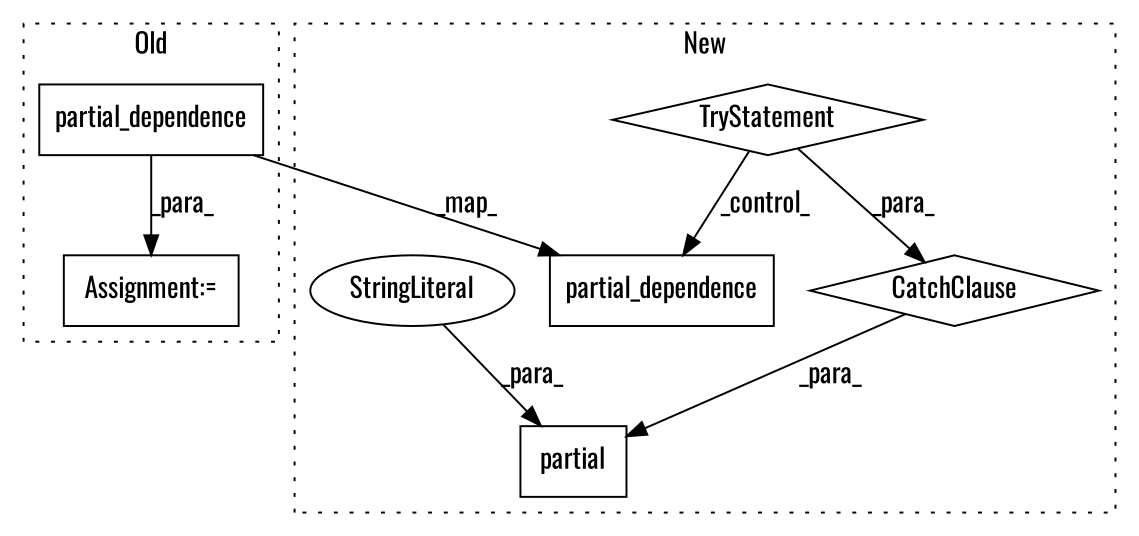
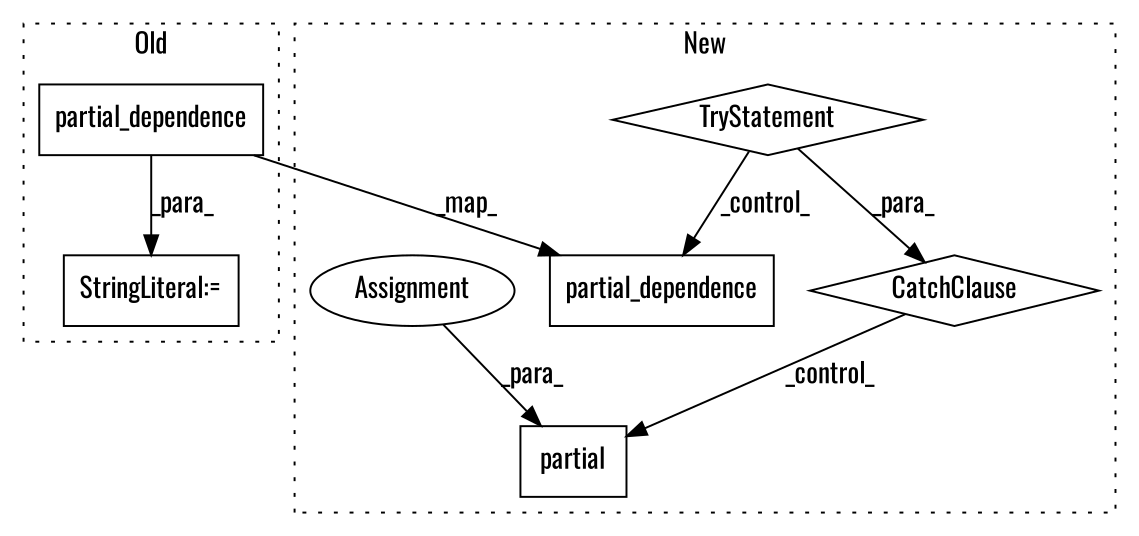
node "Assignment:=": label "Assignment:=" -> "StringLiteral:="
node "StringLiteral": label "StringLiteral" -> "Assignment"
edge "CatchClause" -> "partial": label "_para_" -> "_control_"
